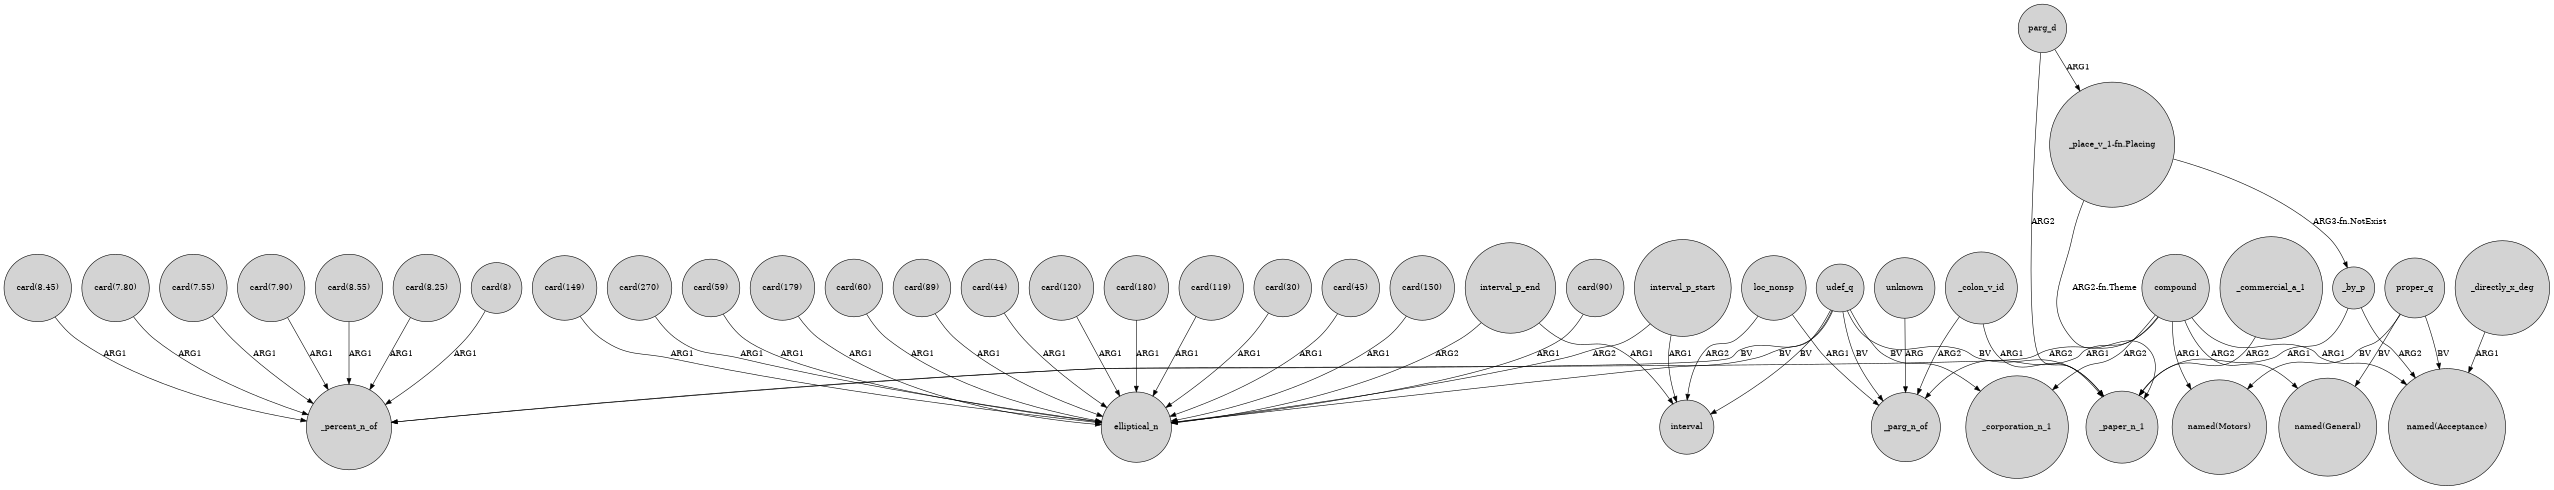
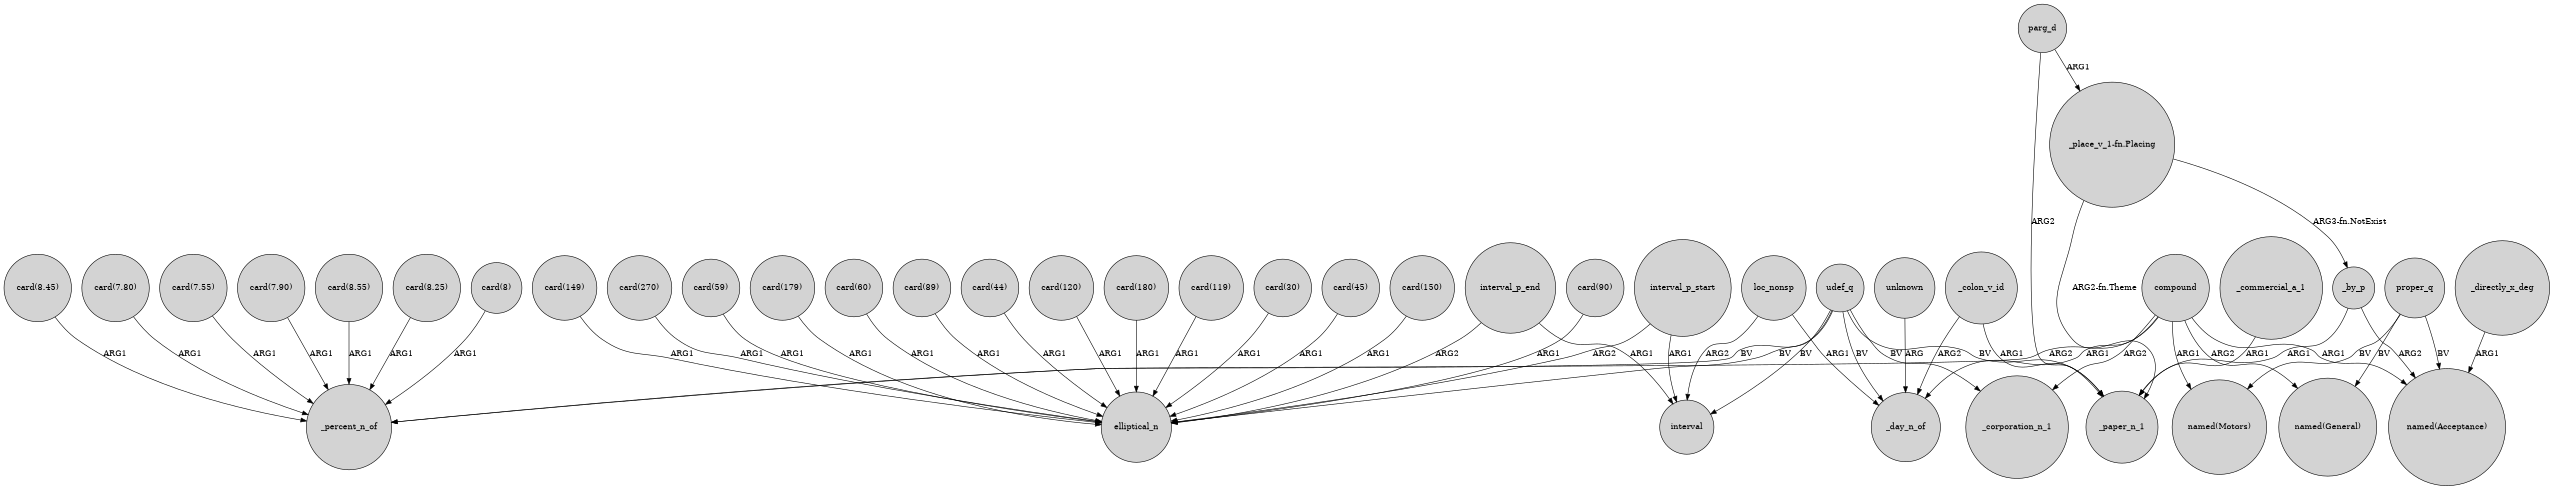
edge "_commercial_a_1" -> "_paper_n_1": label "ARG2" -> "ARG1"
node "_parg_n_of": label "_parg_n_of" -> "_day_n_of"
